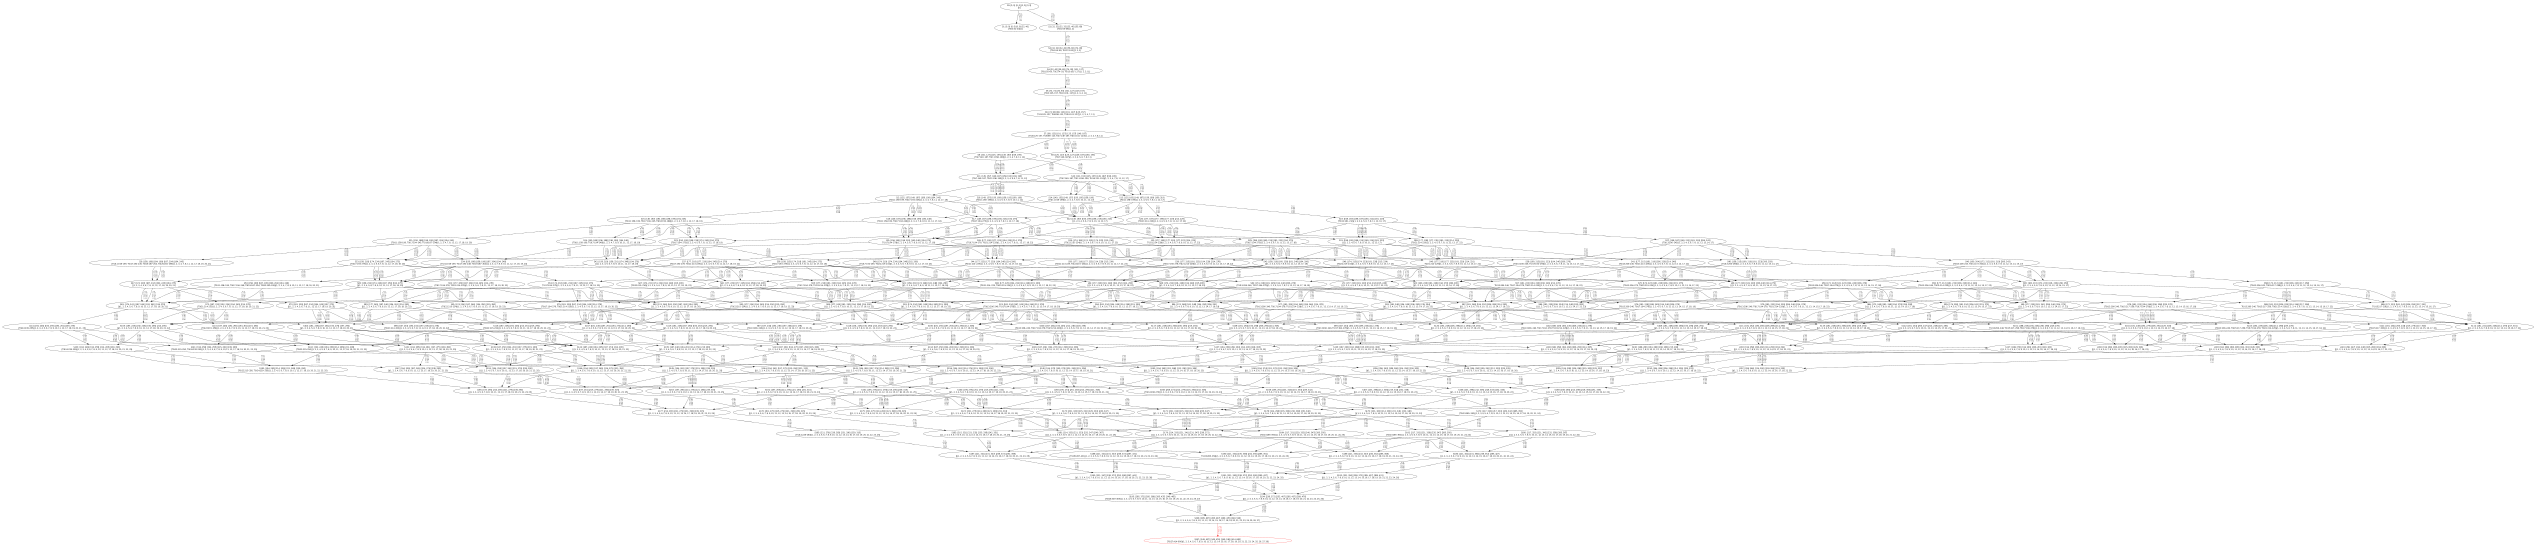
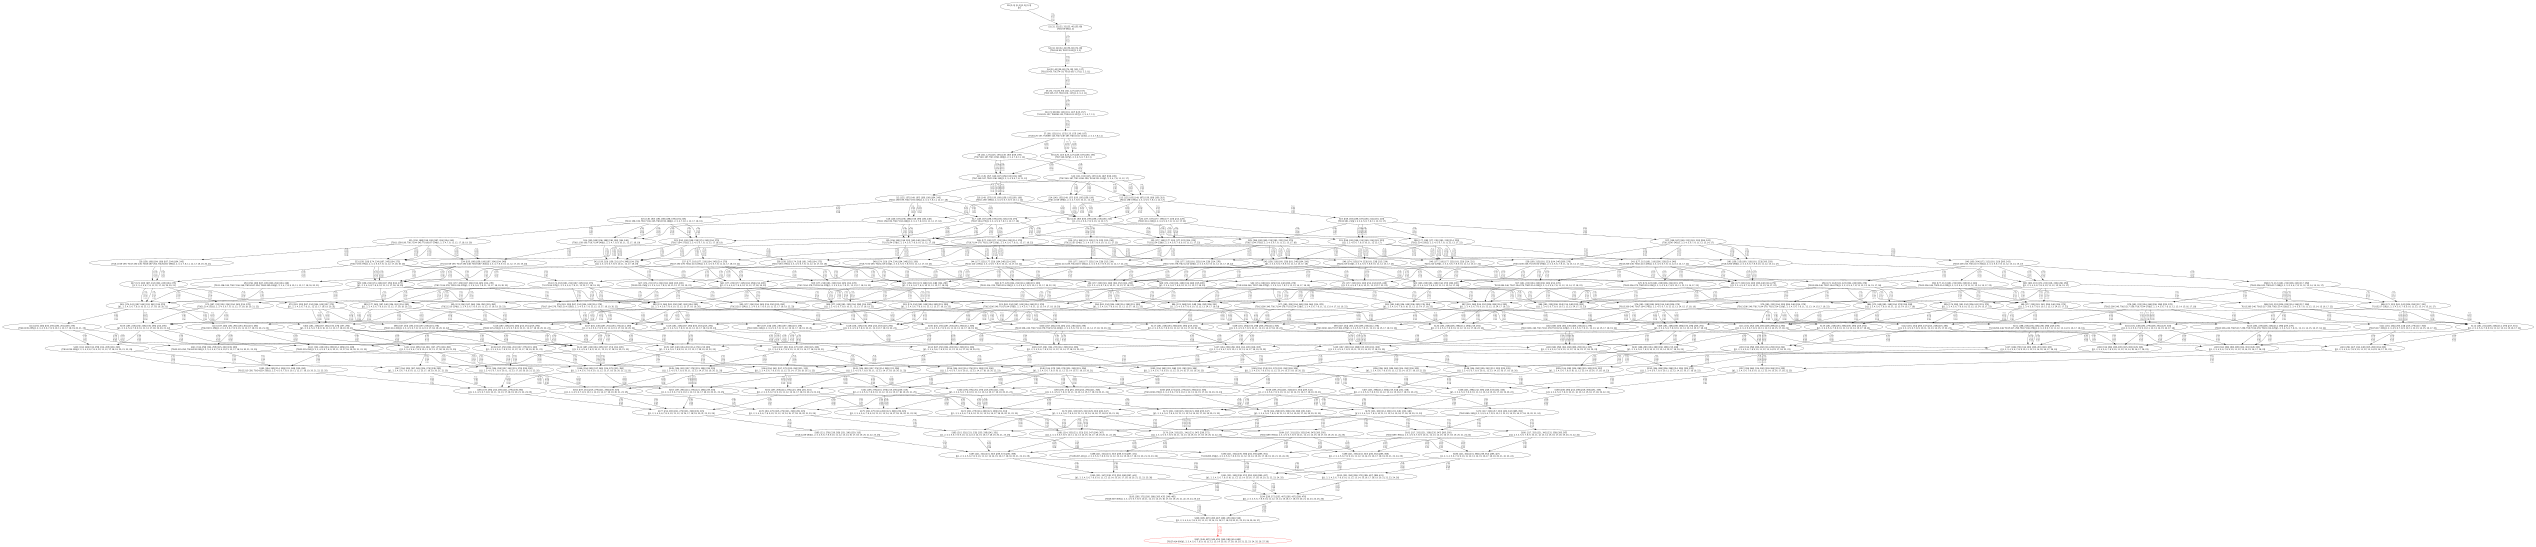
node "S1: [0, 0] [0, 0] [0, 0] [32, 40] {T0J0:32-40}{1}": removed
